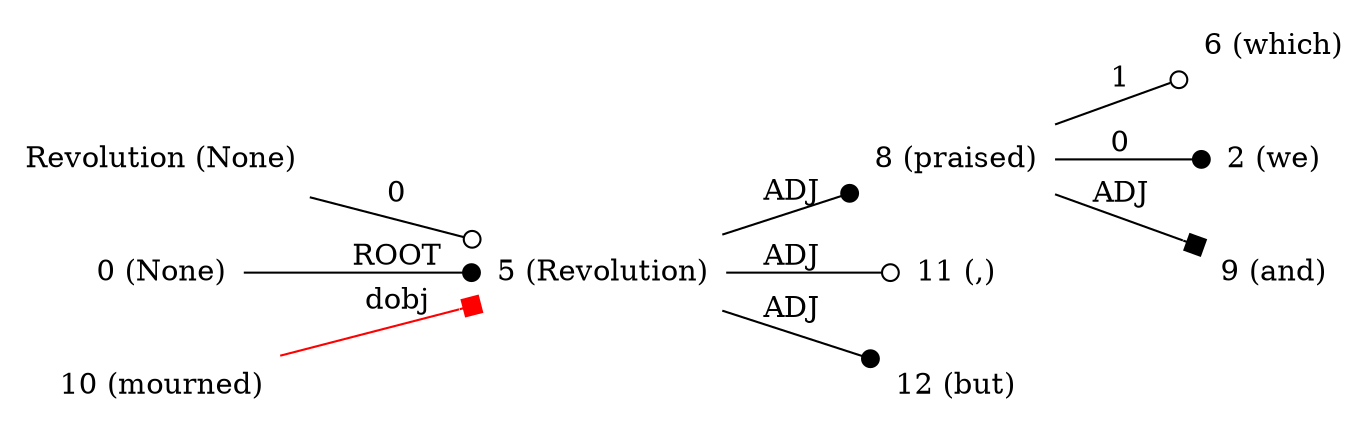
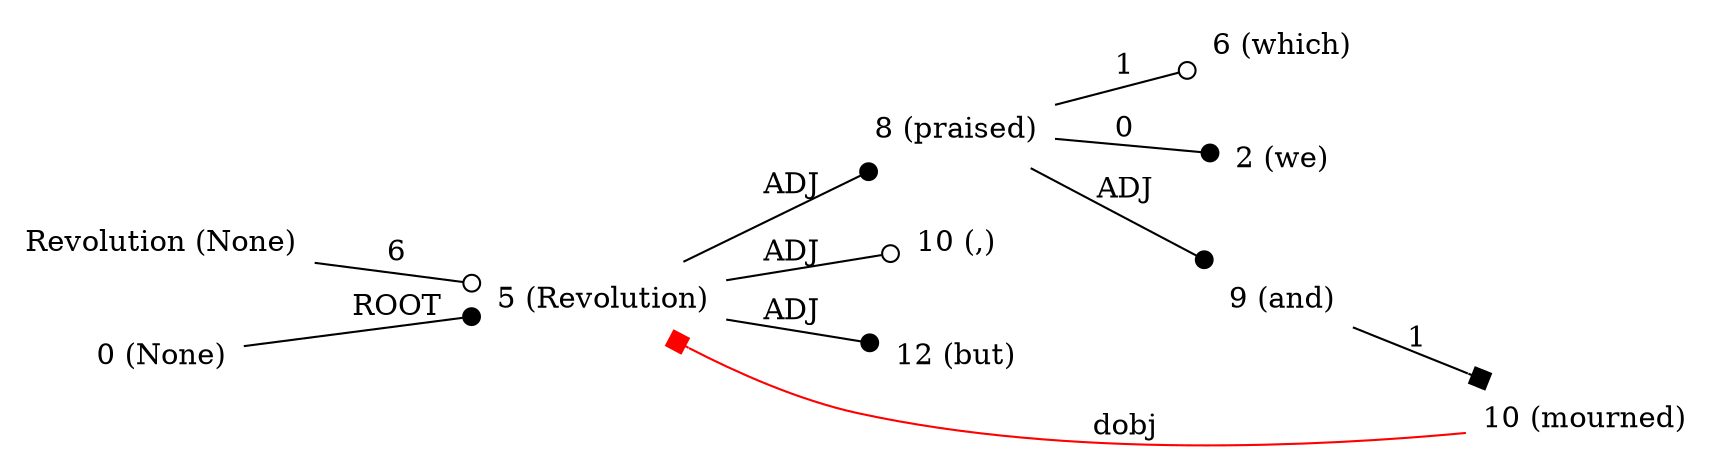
edge "Revolution (None)" -> "5 (Revolution)": label "0" -> "6"
edge "8 (praised)" -> "9 (and)": arrowhead box -> dot
node "11 (,)": label "11 (,)" -> "10 (,)"
edge "9 (and)" -> "10 (mourned)": added, label "1"
